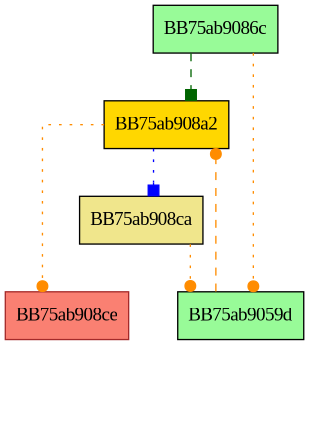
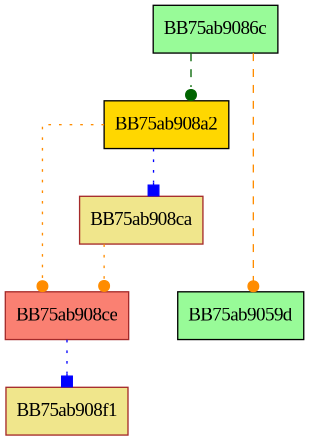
edge "BB75ab9086c" -> "BB75ab908a2": arrowhead box -> dot
edge "BB75ab9086c" -> "BB75ab9059d": style dotted -> dashed
node "BB75ab908ca": color black -> brown
edge "BB75ab9059d" -> "BB75ab908a2": removed
edge "BB75ab908ca" -> "BB75ab9059d": now "BB75ab908ca" -> "BB75ab908ce"
node "BB75ab908f1": added
